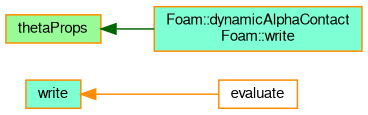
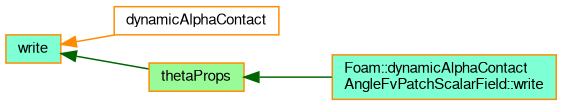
node "Foam::dynamicAlphaContact Foam::write": label "Foam::dynamicAlphaContact Foam::write" -> "Foam::dynamicAlphaContact AngleFvPatchScalarField::write"
edge "thetaProps" -> "write": added
node "evaluate": label "evaluate" -> "dynamicAlphaContact"
